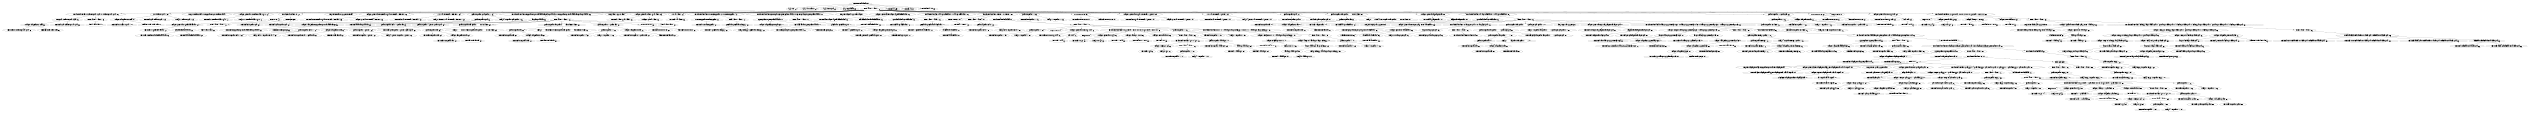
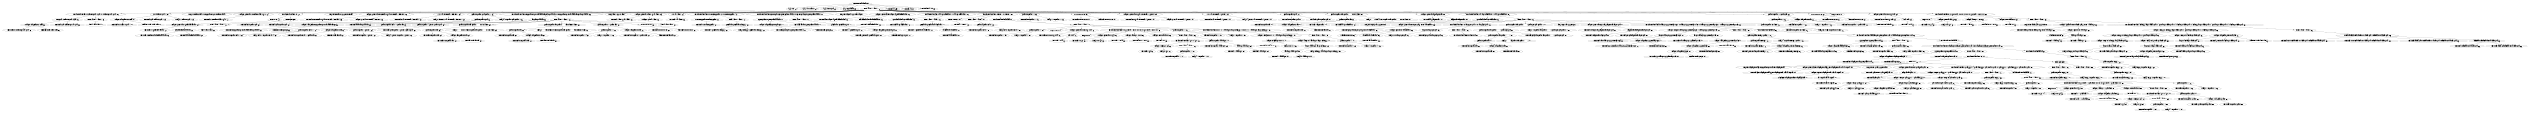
node "(LITERAL,null,IntrospectionHelper ih = null)": removed
